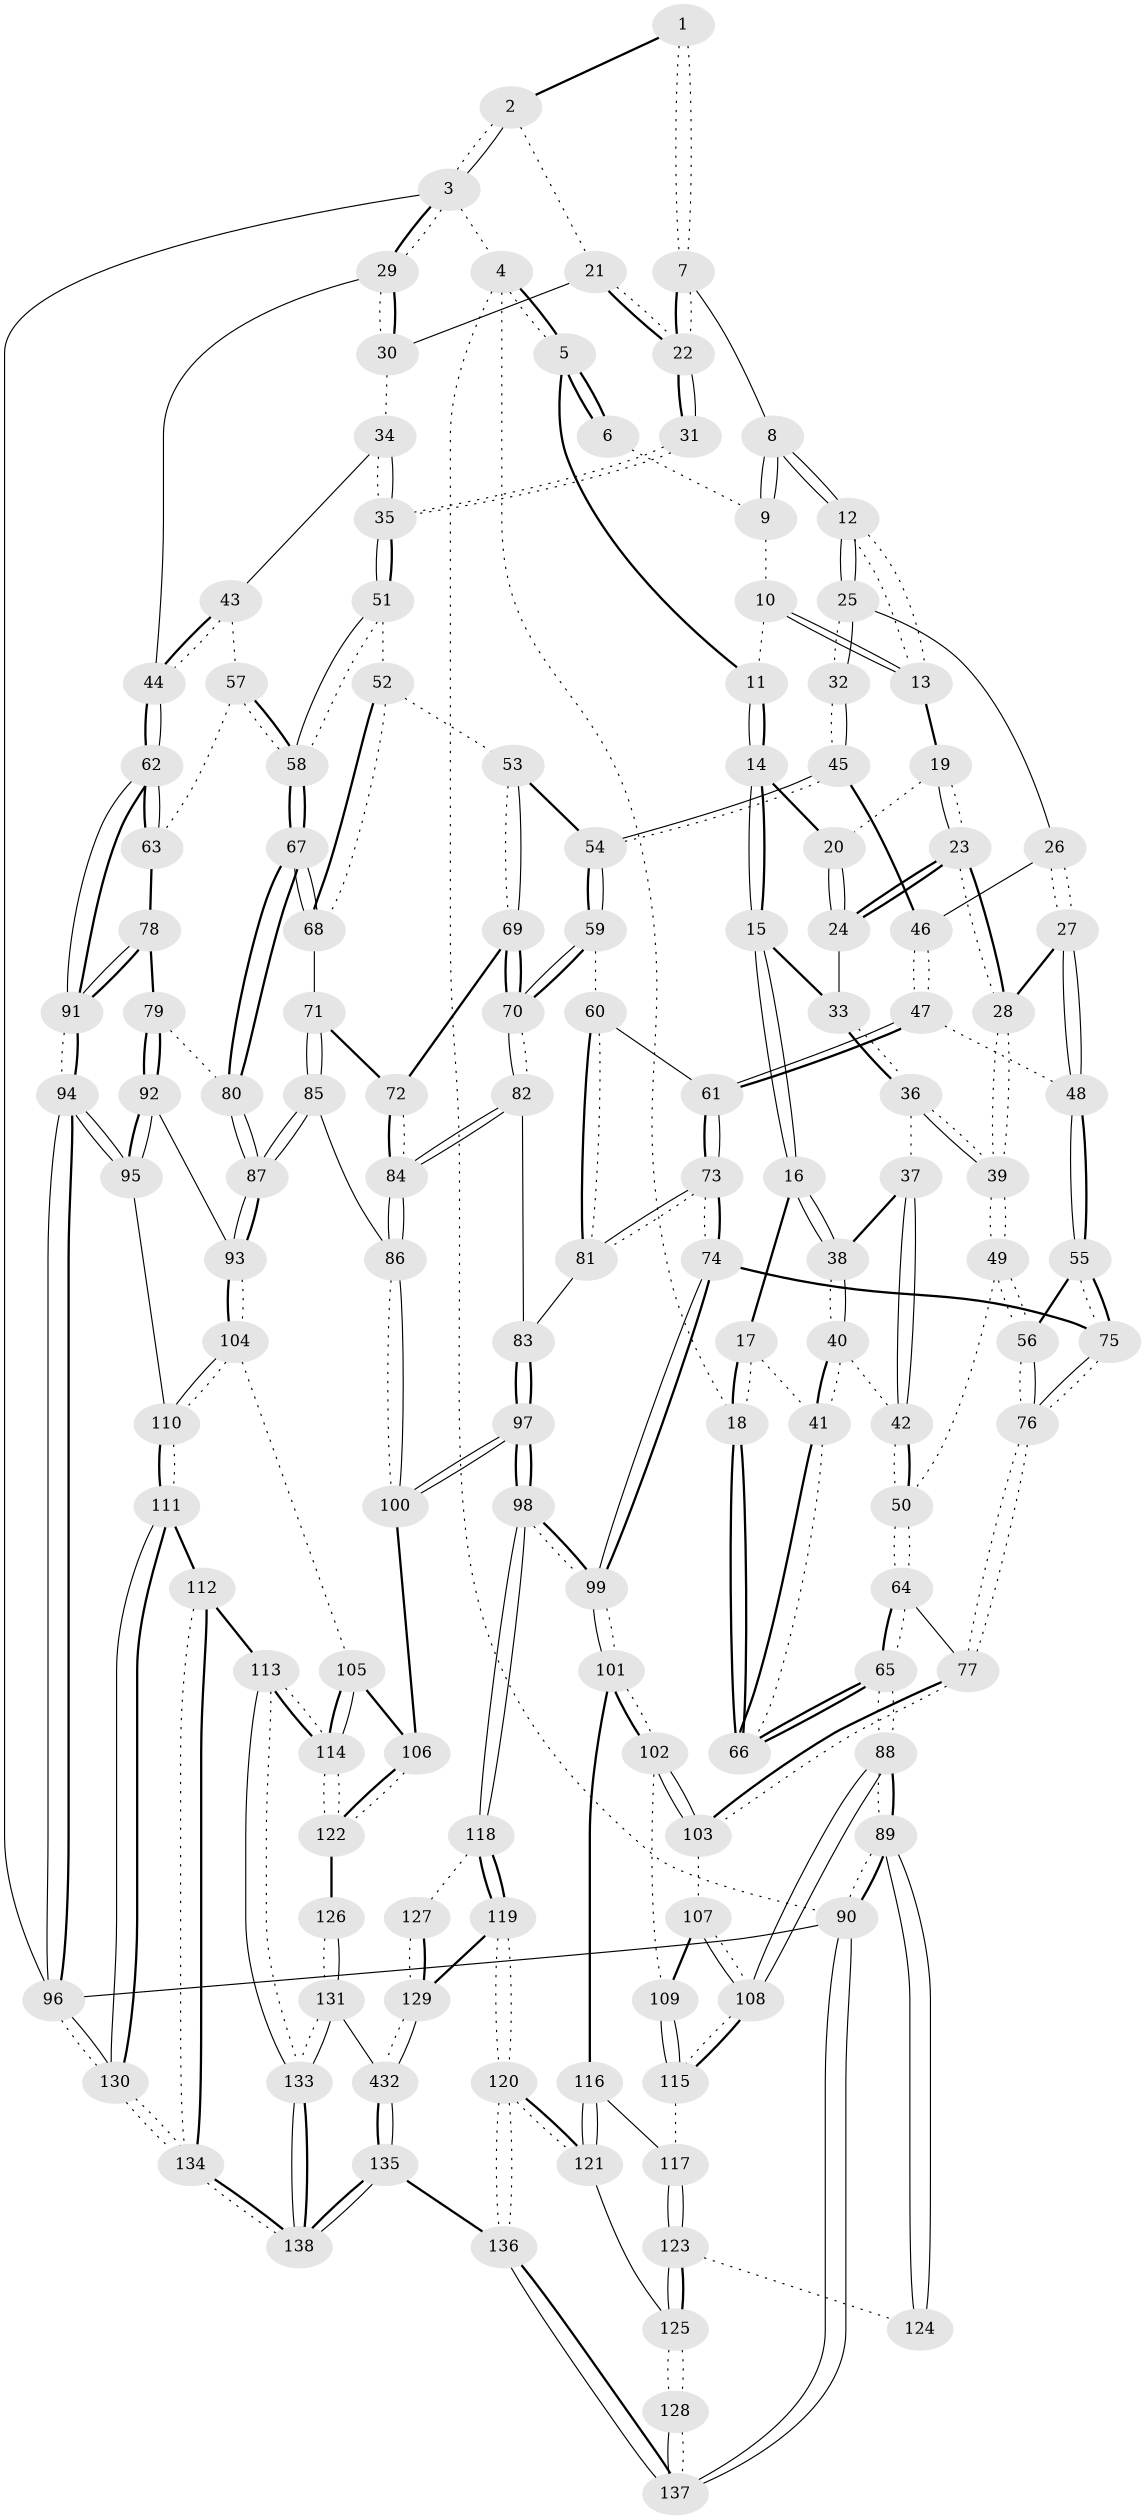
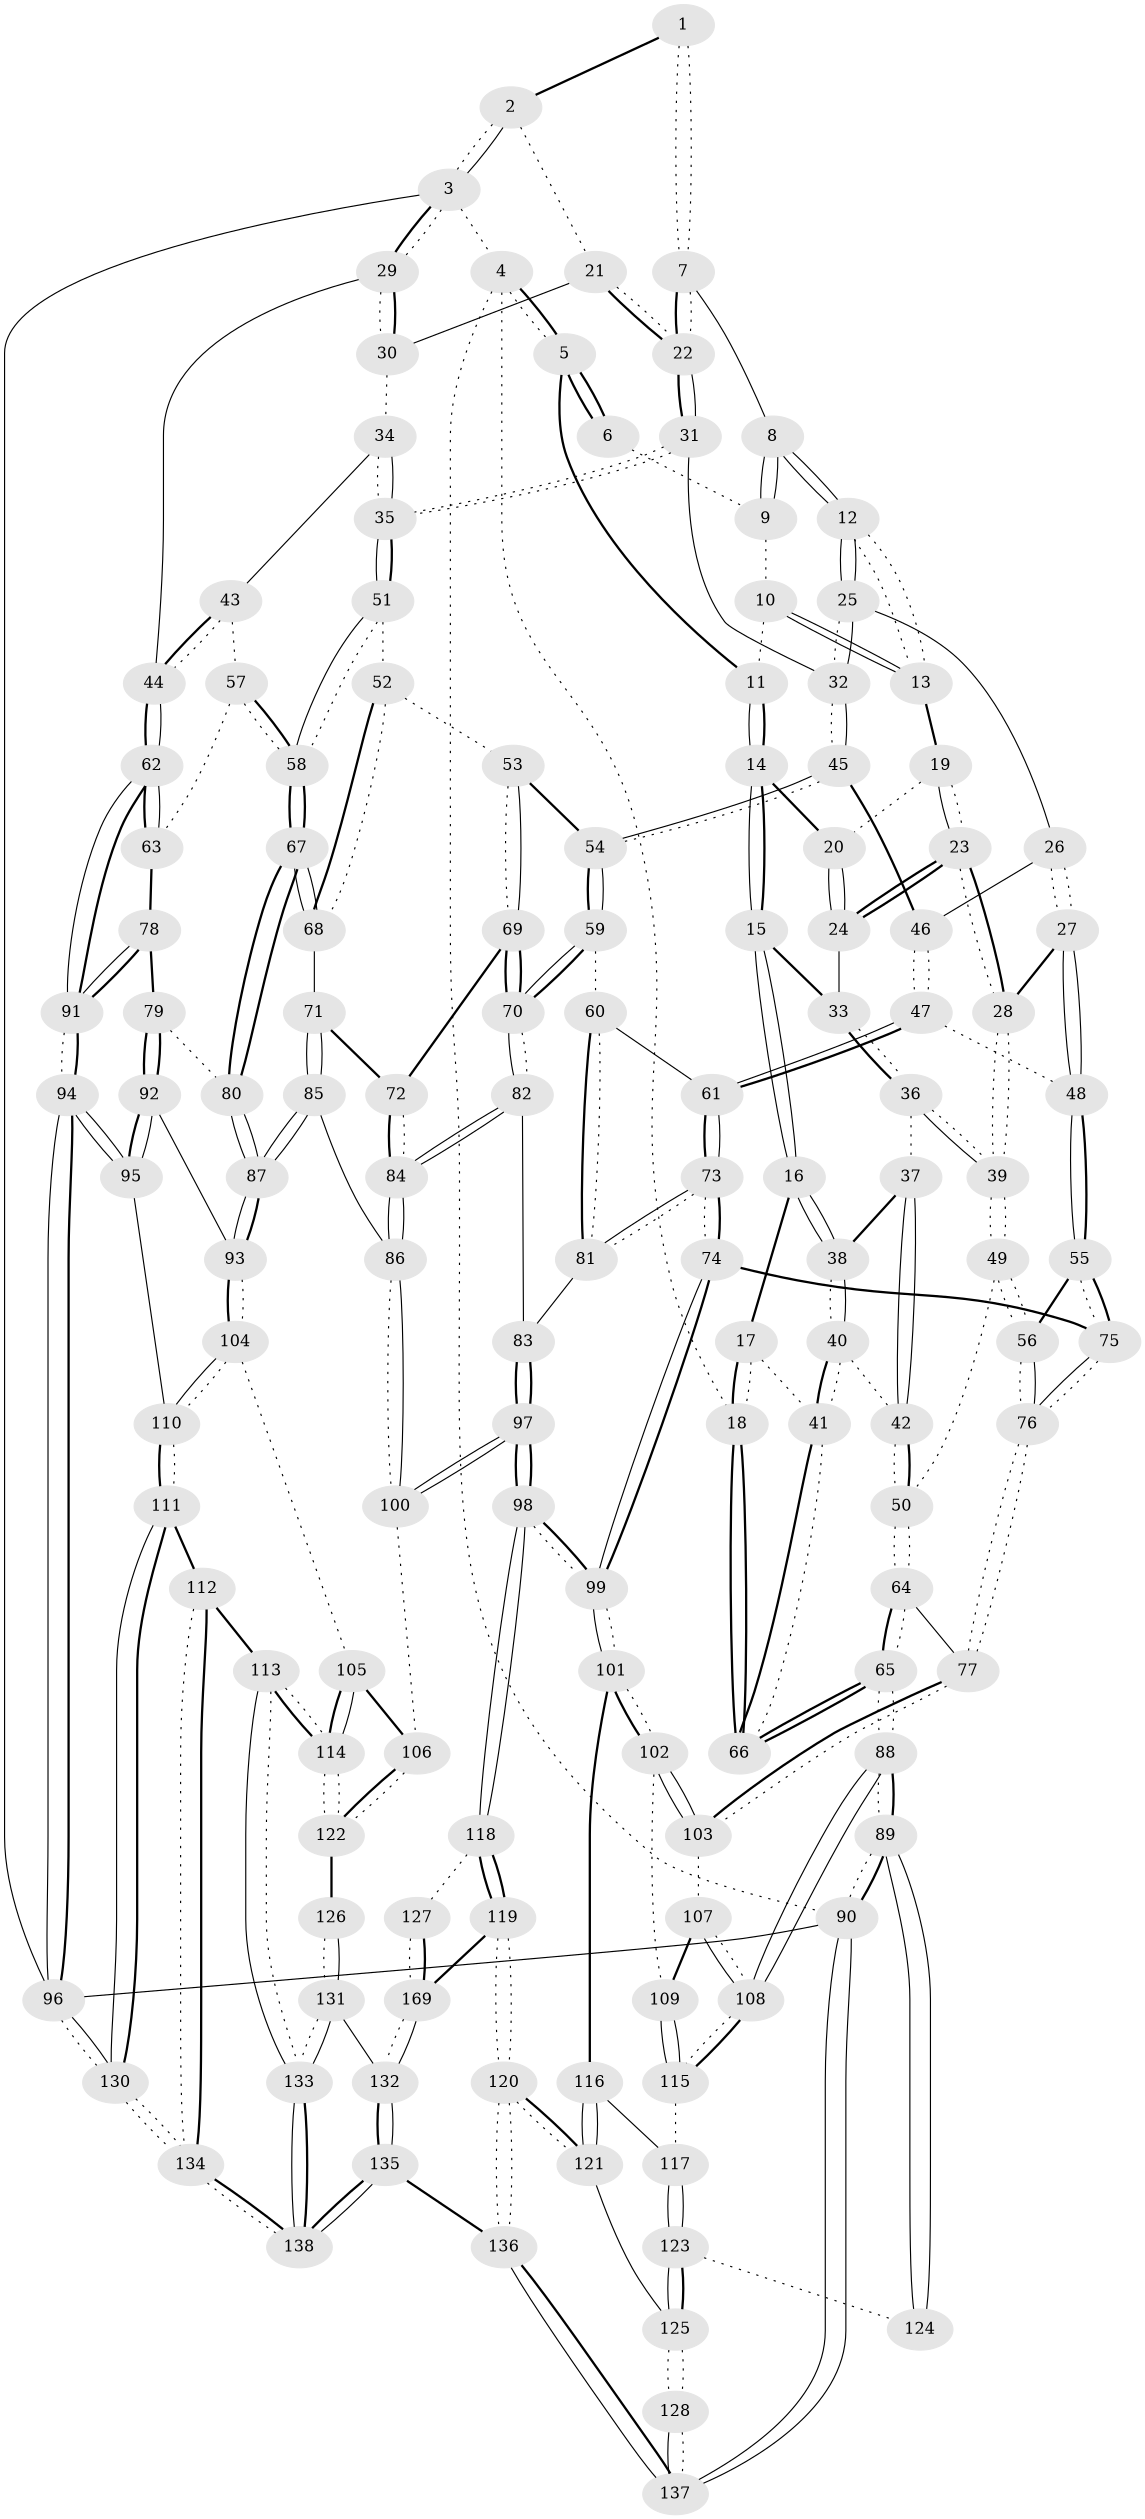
edge "31" -- "32": added
edge "100" -- "106": style bold -> dotted
node "129": label "129" -> "169"
node "432": label "432" -> "132"
